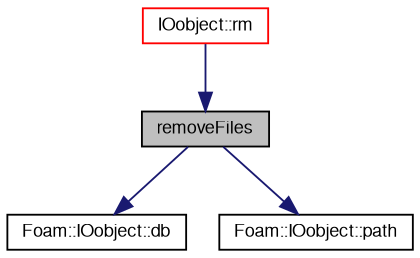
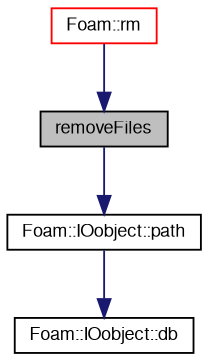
node "IOobject::rm": label "IOobject::rm" -> "Foam::rm"
edge "removeFiles" -> "Foam::IOobject::db": now "Foam::IOobject::path" -> "Foam::IOobject::db"
